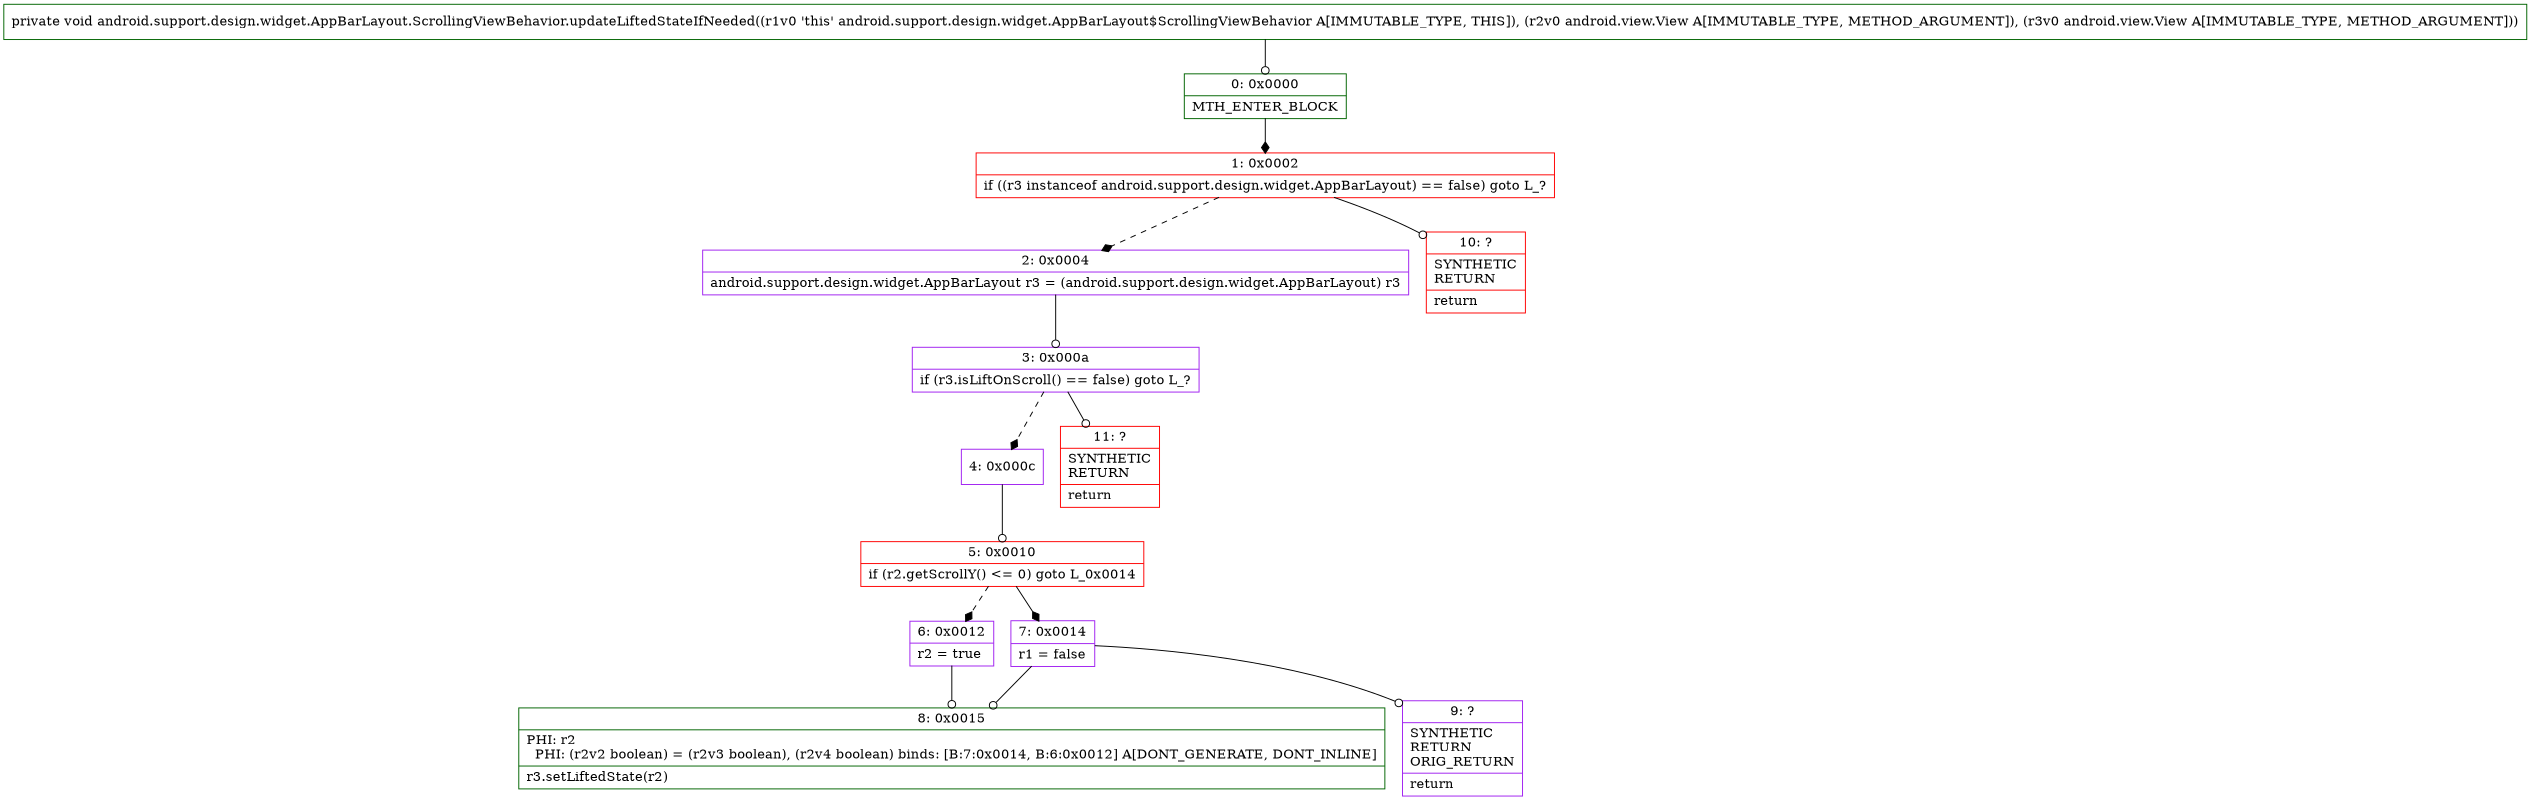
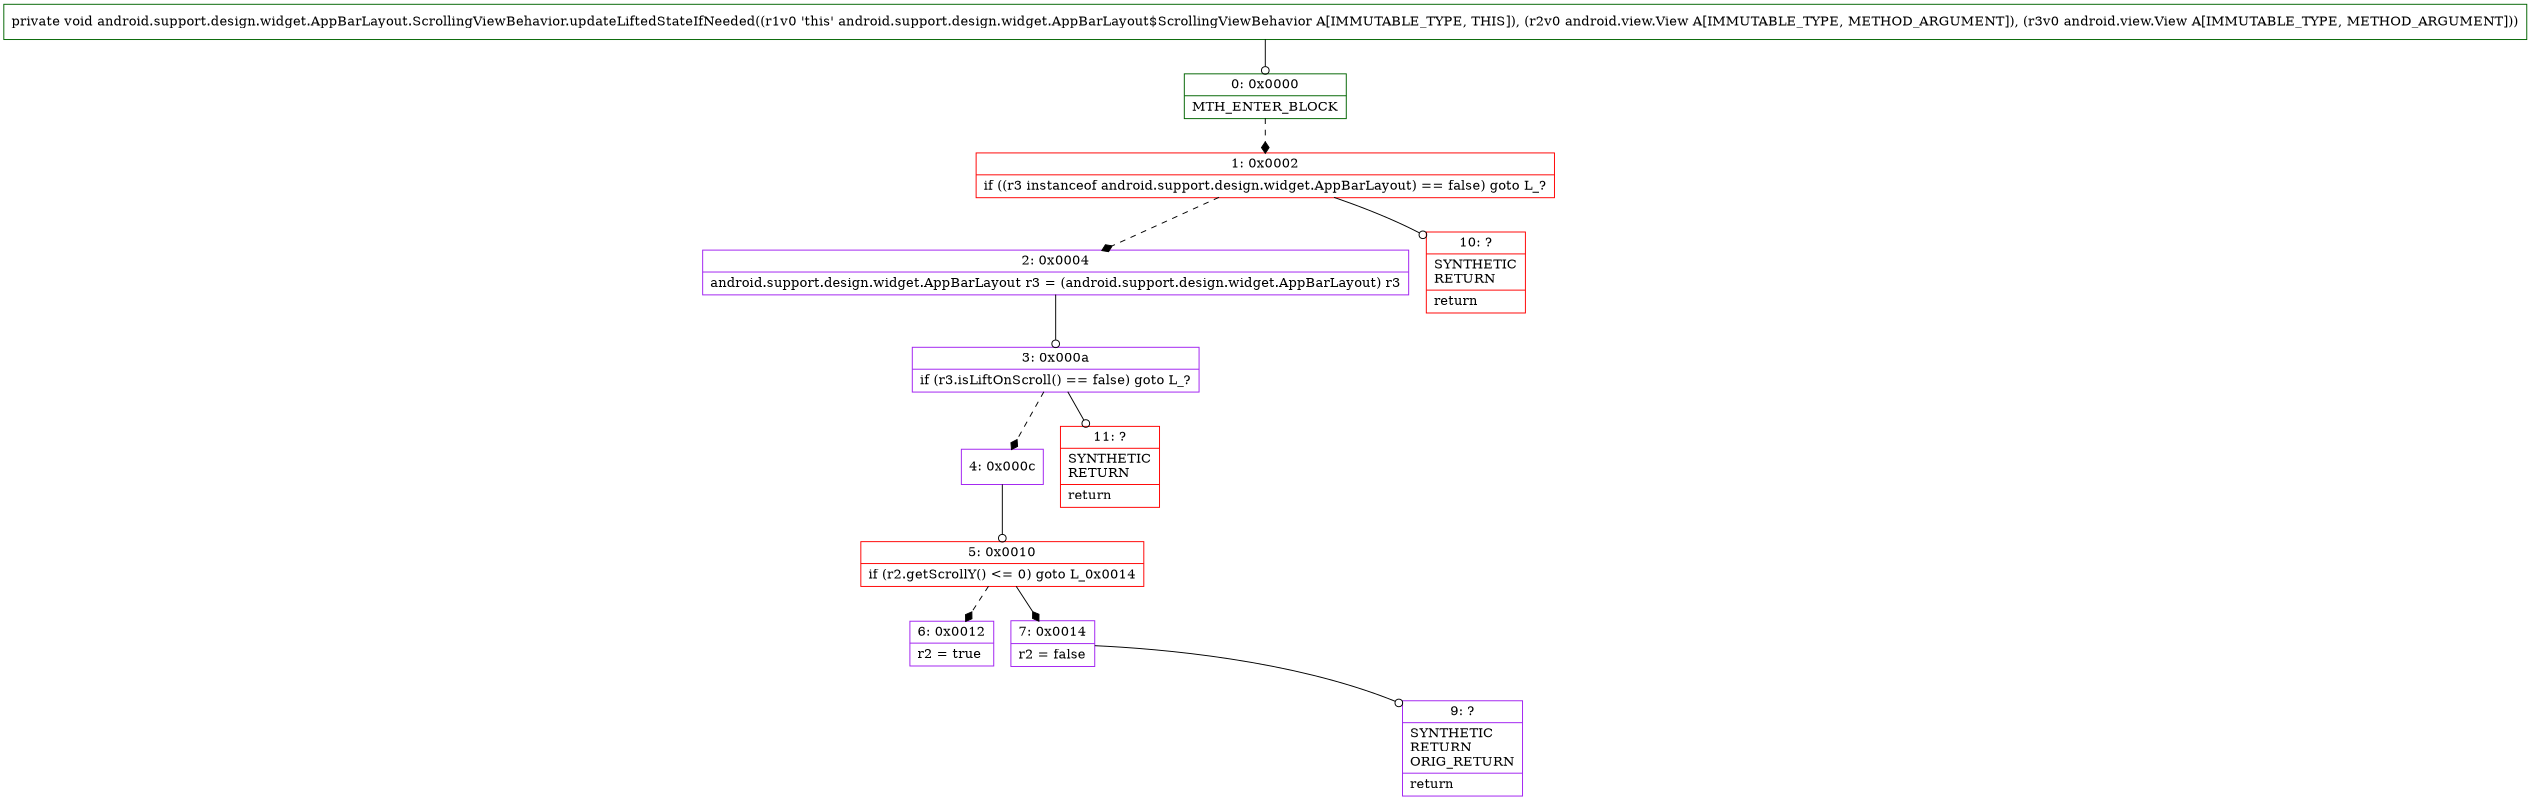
edge "0: 0x0000" -> "1: 0x0002": style solid -> dashed
node "7: 0x0014": text "r1 = false" -> "r2 = false"
node "8: 0x0015": removed
